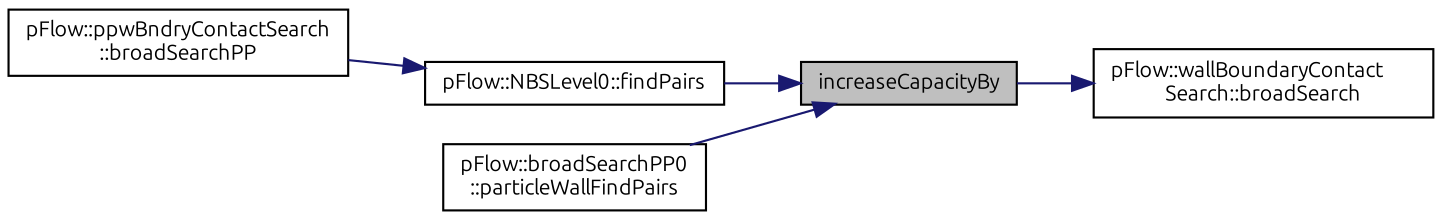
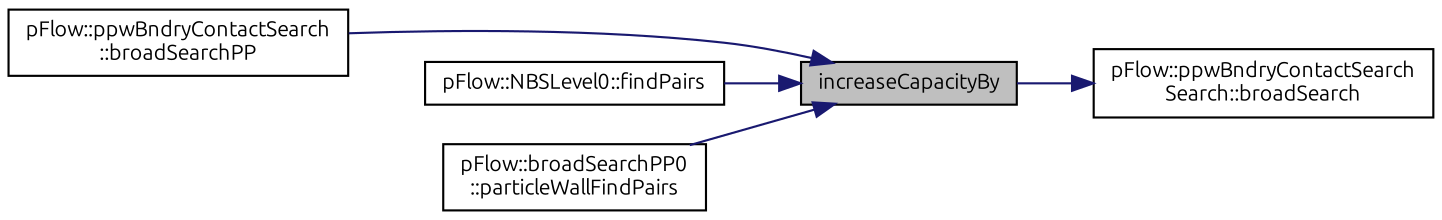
edge "pFlow::ppwBndryContactSearch ::broadSearchPP" -> "pFlow::NBSLevel0::findPairs": now "pFlow::ppwBndryContactSearch ::broadSearchPP" -> "increaseCapacityBy"
node "pFlow::wallBoundaryContact Search::broadSearch": label "pFlow::wallBoundaryContact Search::broadSearch" -> "pFlow::ppwBndryContactSearch Search::broadSearch"
